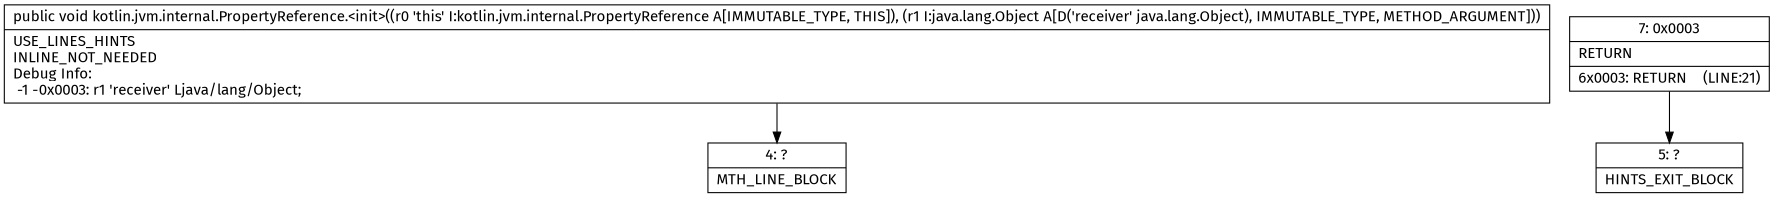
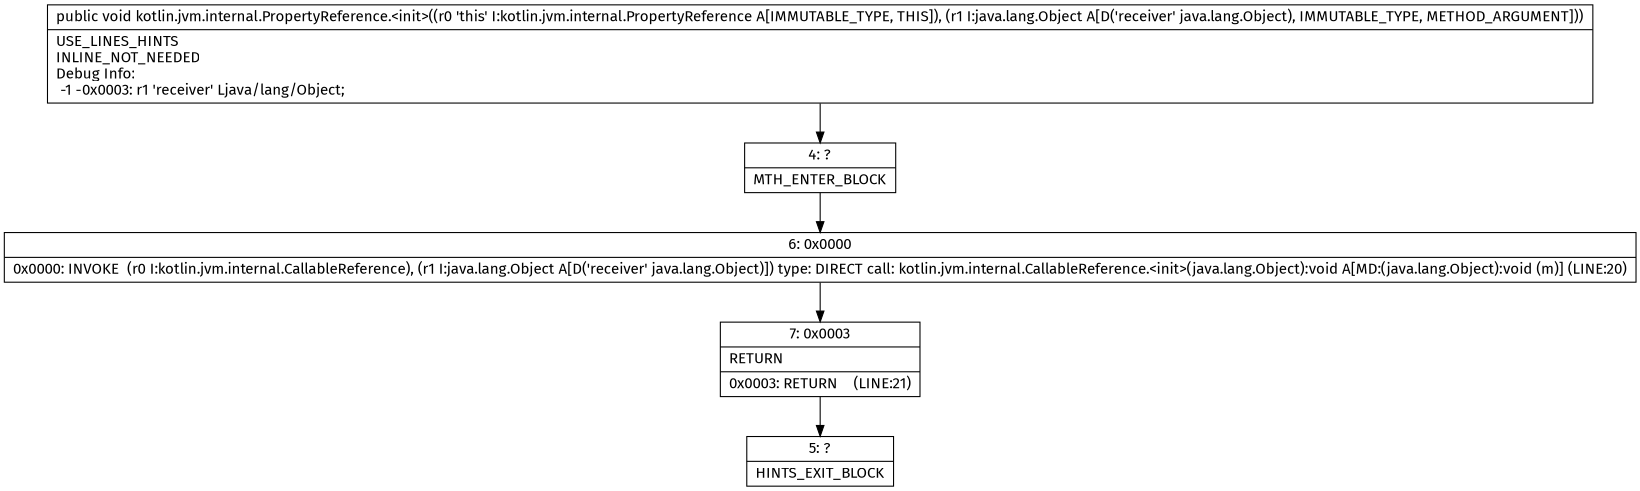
node "7: 0x0003": text "6x0003: RETURN    (LINE:21)" -> "0x0003: RETURN    (LINE:21)"
node "4: ?": text "MTH_LINE_BLOCK" -> "MTH_ENTER_BLOCK"
node "6: 0x0000": added
